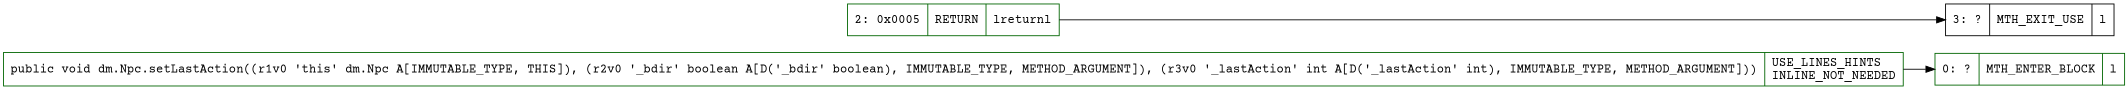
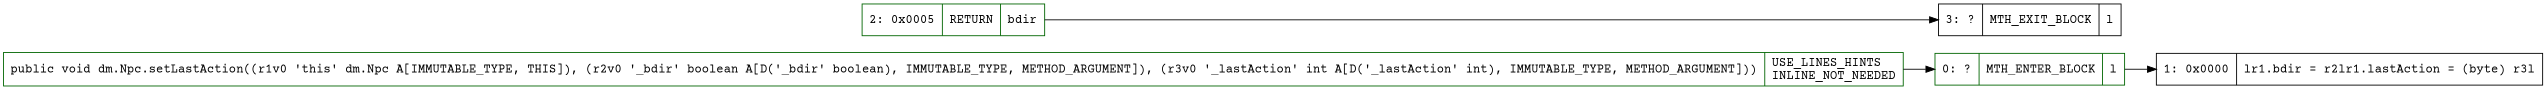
node "2: 0x0005": text "lreturnl" -> "bdir"
node "3: ?": text "MTH_EXIT_USE" -> "MTH_EXIT_BLOCK"
node "1: 0x0000": added
